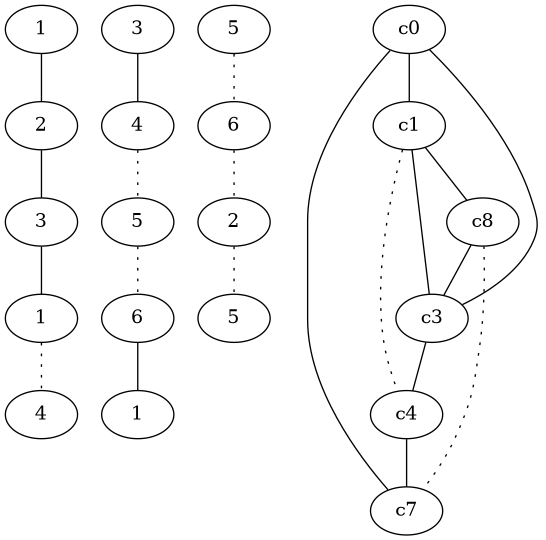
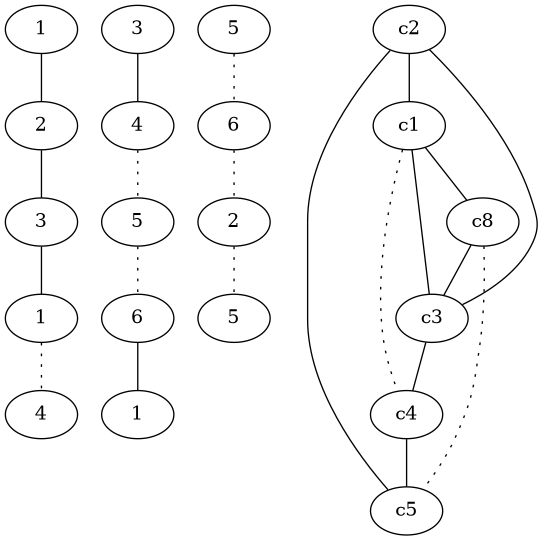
node "c0": label "c0" -> "c2"
node "c7": label "c7" -> "c5"
